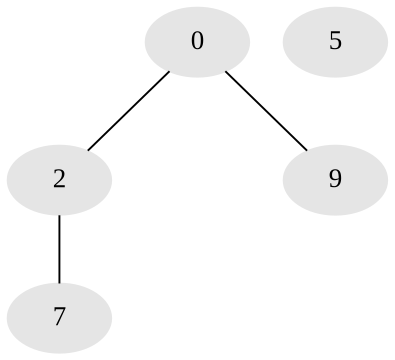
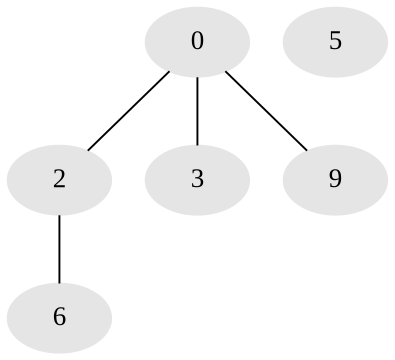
node "3": added
node "7": label "7" -> "6"
